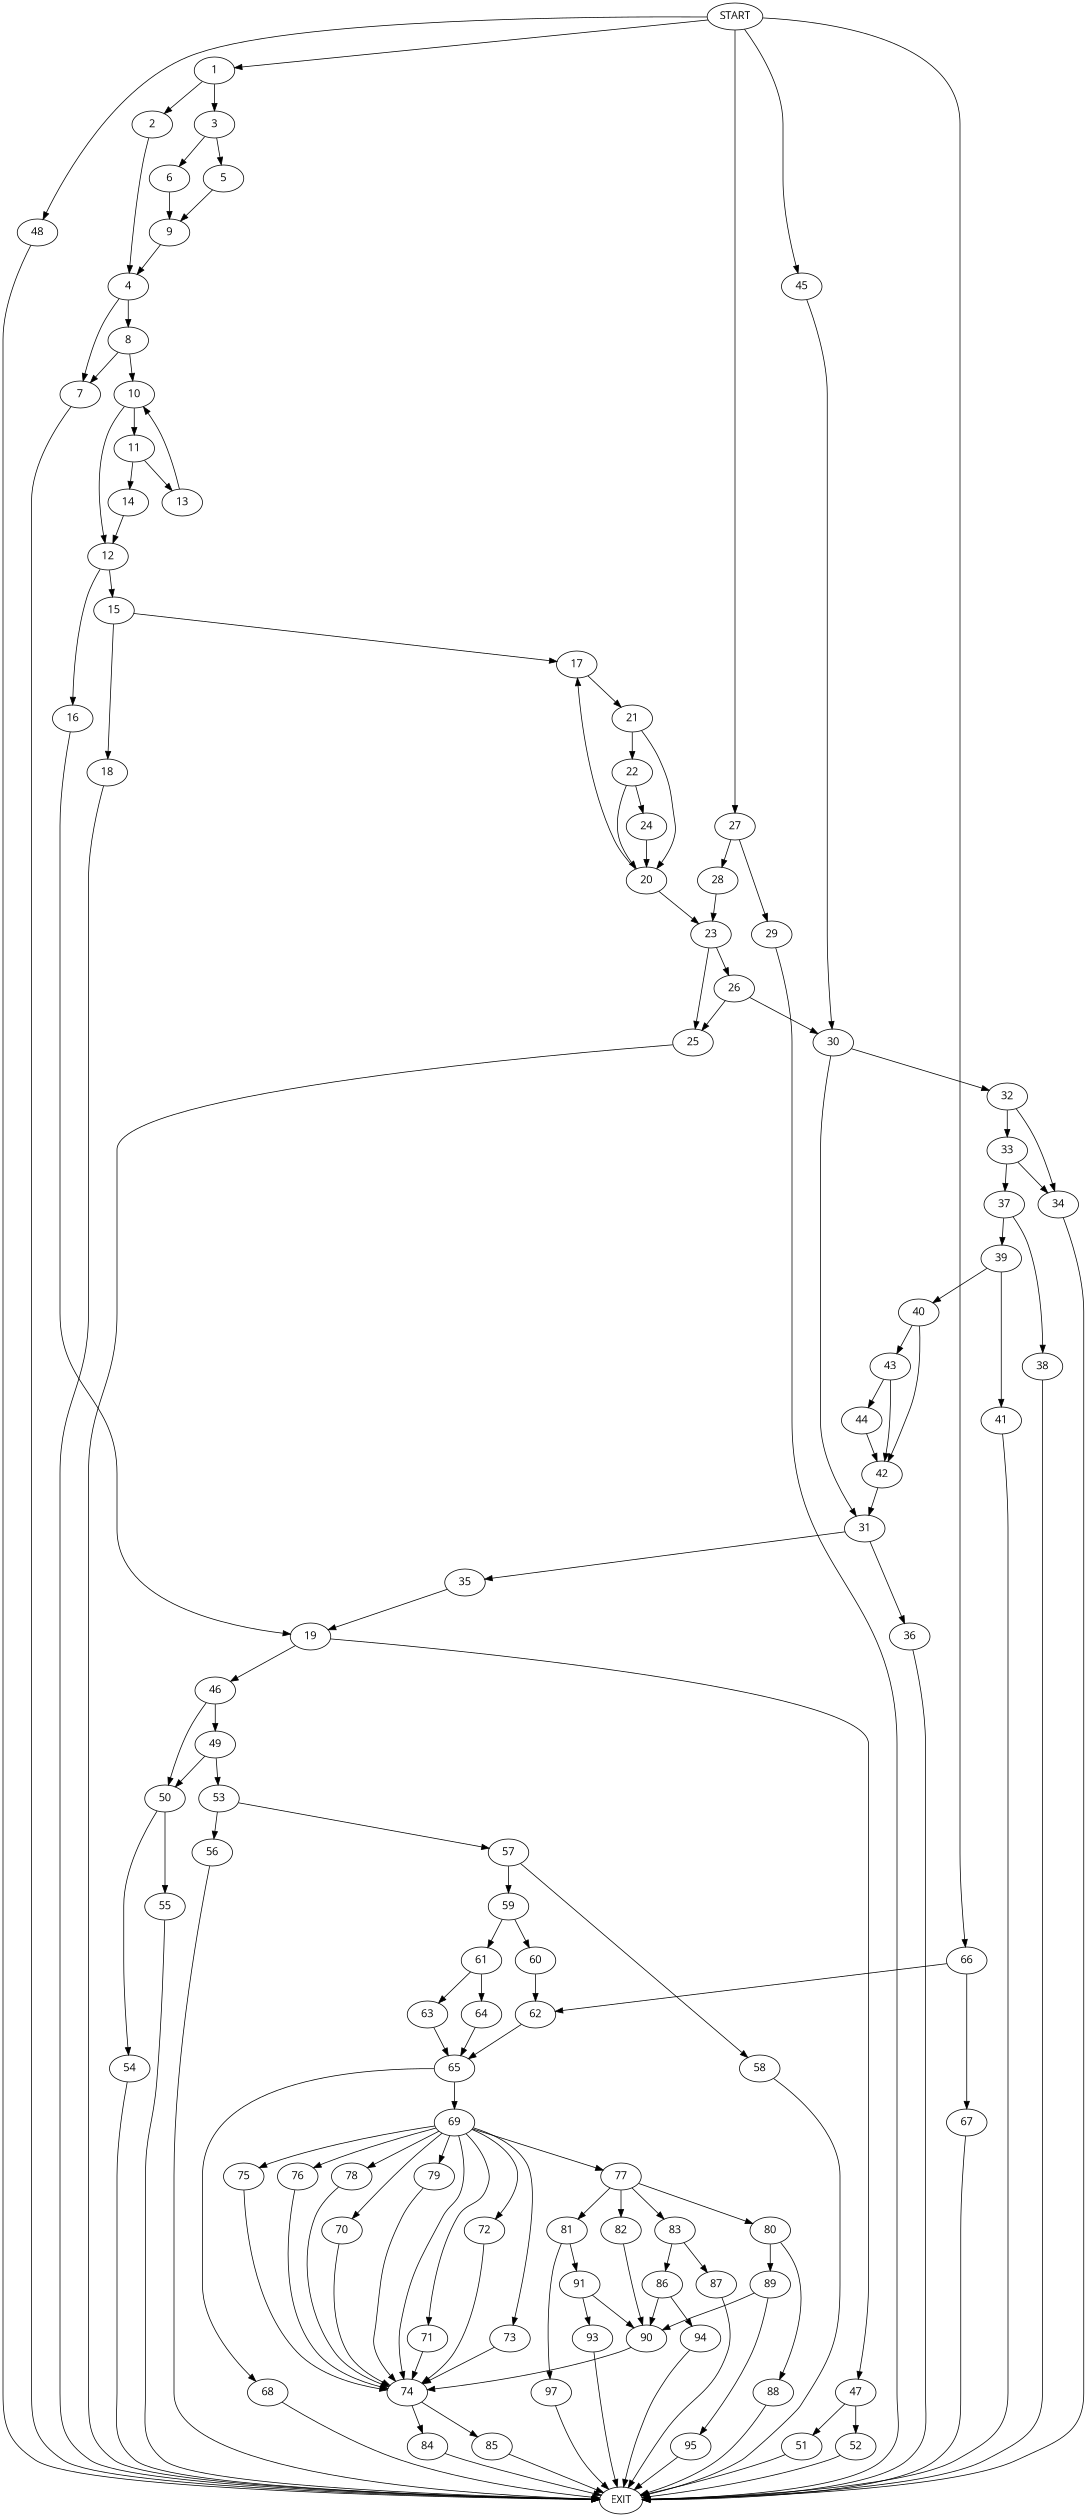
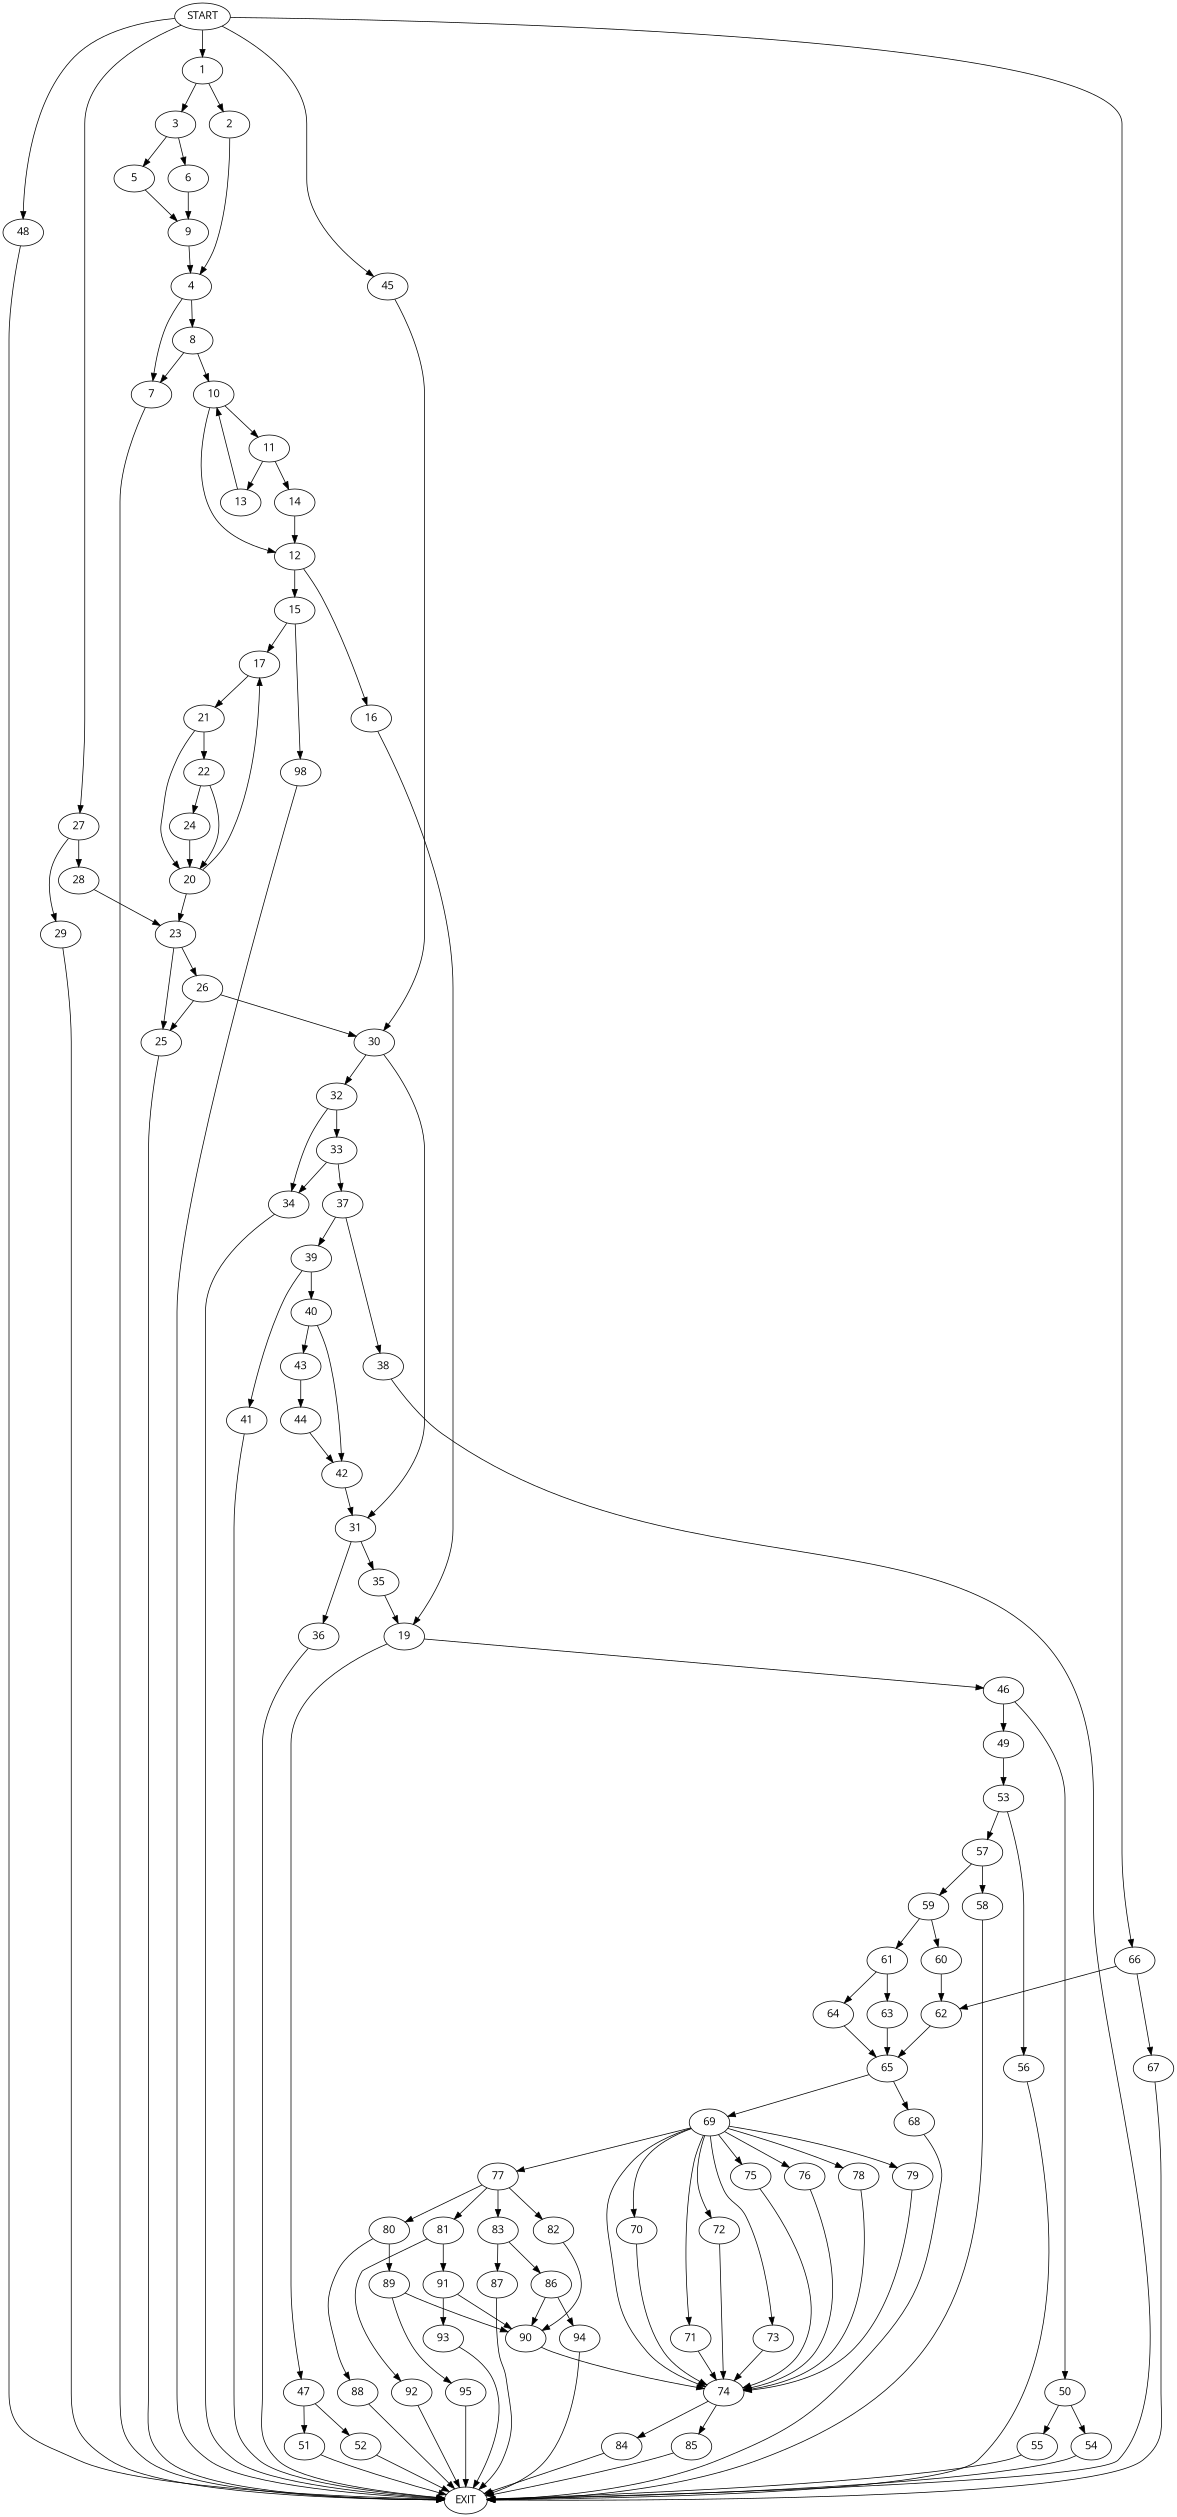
node "18": label "18" -> "98"
edge "43" -> "42": removed
edge "49" -> "50": removed
node "97": label "97" -> "92"
